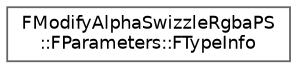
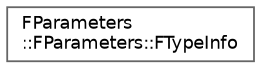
node "FModifyAlphaSwizzleRgbaPS ::FParameters::FTypeInfo": label "FModifyAlphaSwizzleRgbaPS ::FParameters::FTypeInfo" -> "FParameters ::FParameters::FTypeInfo"
